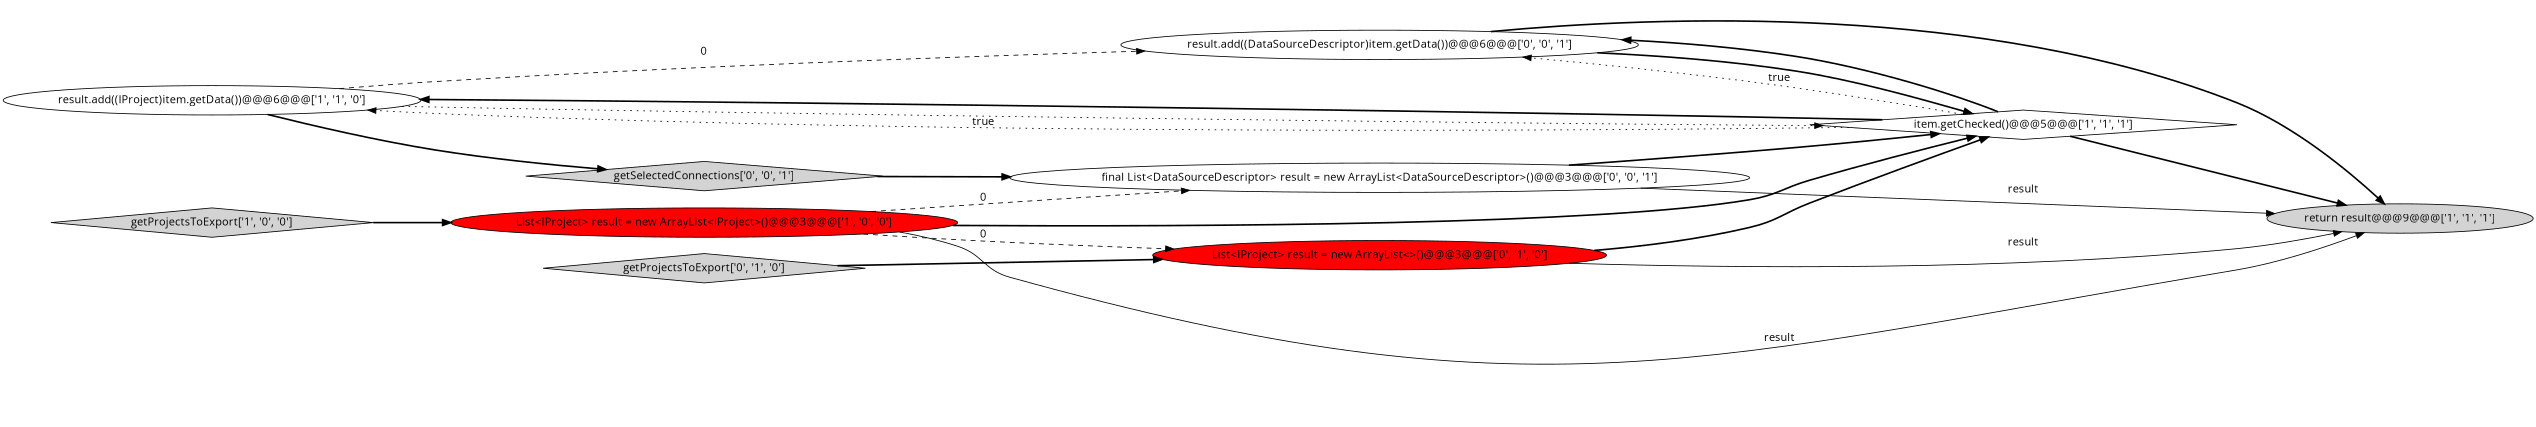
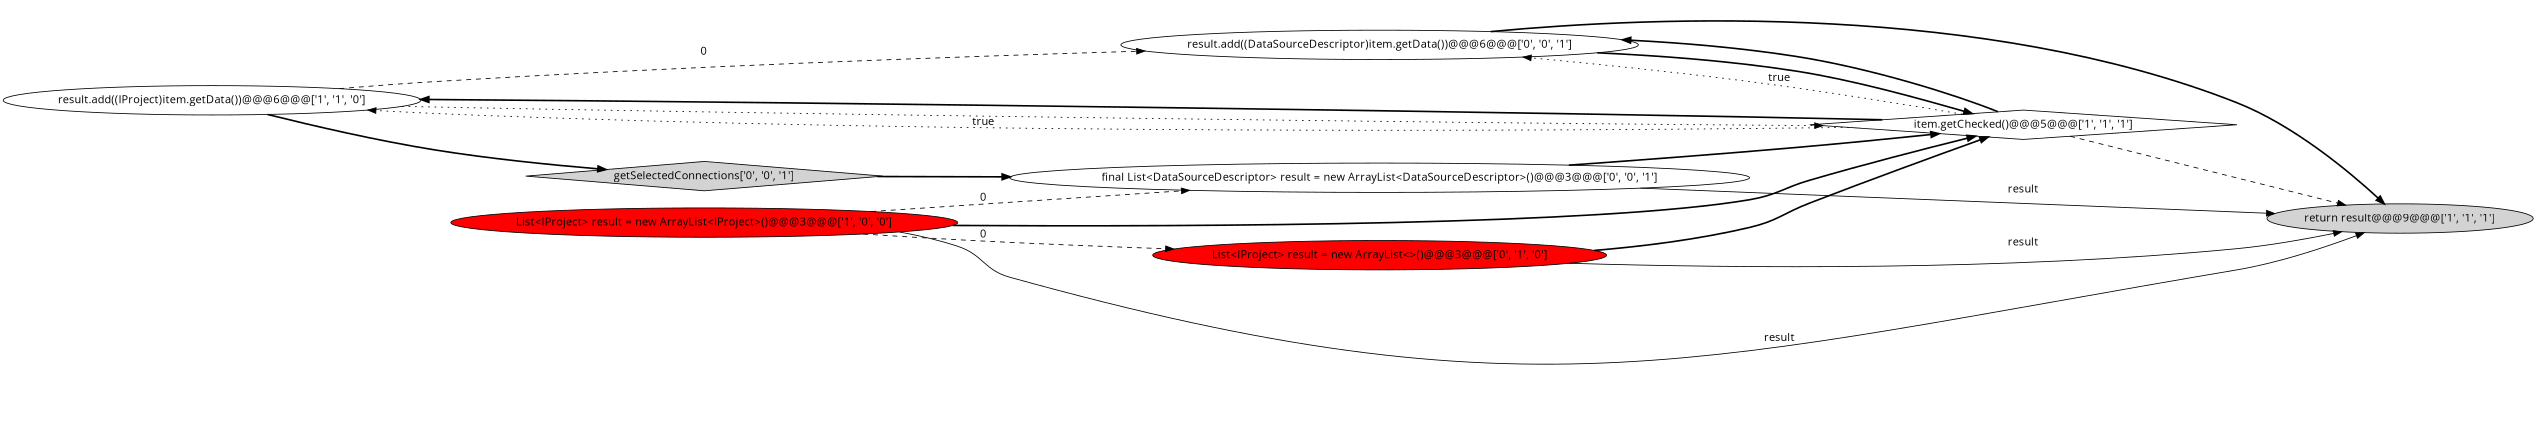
edge "item.getChecked()@@@5@@@['1', '1', '1']" -> "return result@@@9@@@['1', '1', '1']": style bold -> dashed
node "getProjectsToExport['1', '0', '0']": removed
node "getProjectsToExport['0', '1', '0']": removed
